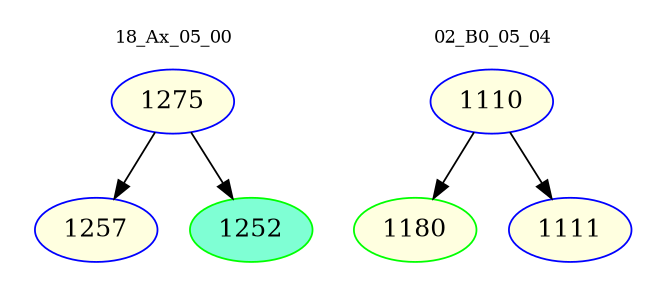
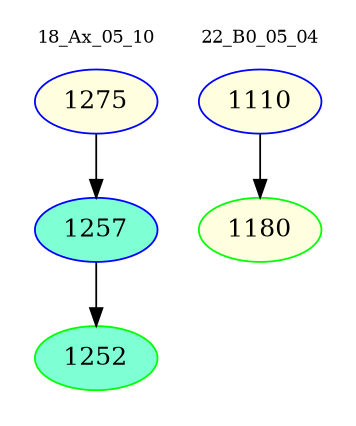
cluster "18_Ax_05_00": label "18_Ax_05_00" -> "18_Ax_05_10"
cluster "02_B0_05_04": label "02_B0_05_04" -> "22_B0_05_04"
edge "1275" -> "1252": now "1257" -> "1252"
node "1257": fillcolor lightyellow -> aquamarine
node "1111": removed
